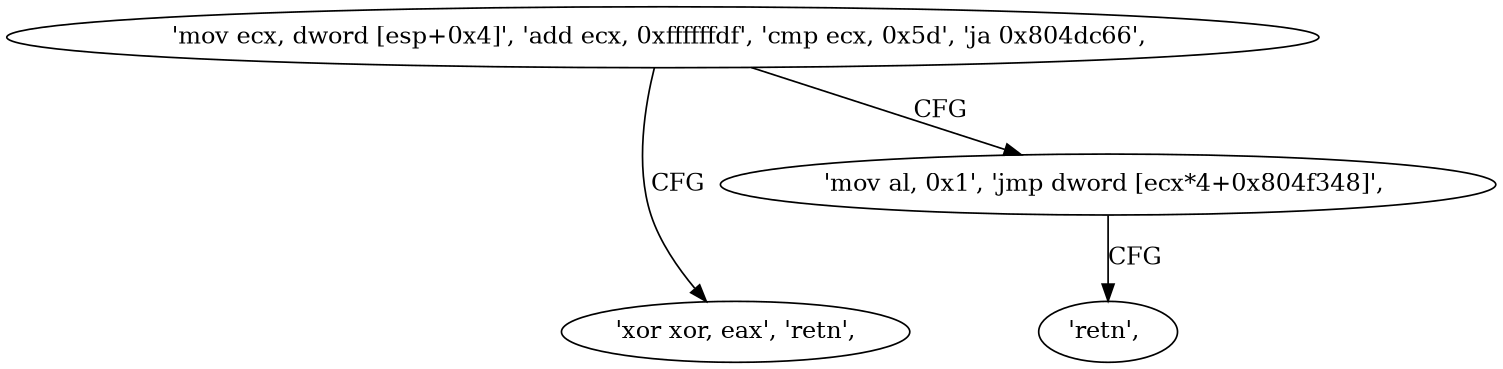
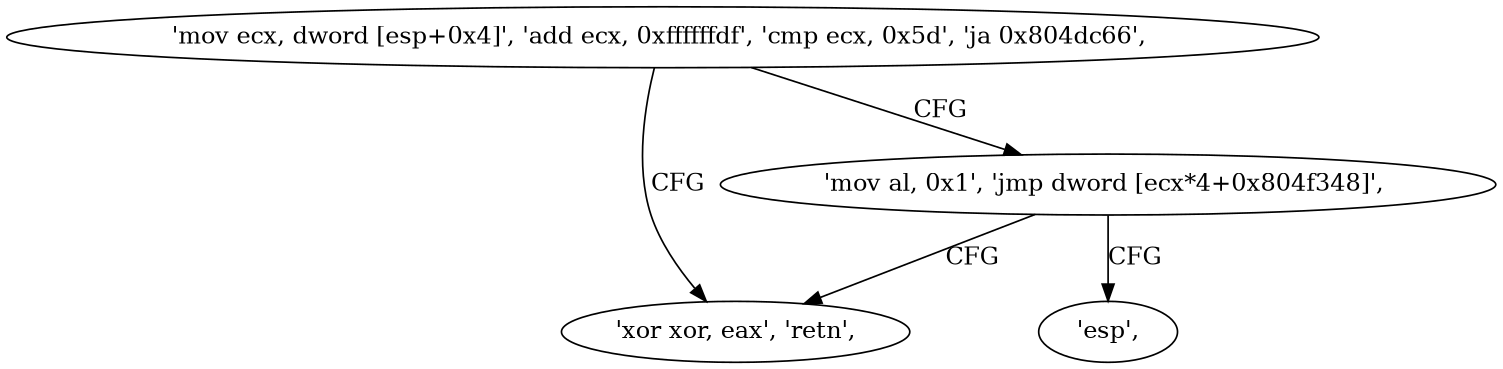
edge "'mov al, 0x1', 'jmp dword [ecx*4+0x804f348]'," -> "'xor xor, eax', 'retn',": added, label "CFG"
node "'retn',": label "'retn'," -> "'esp',"
